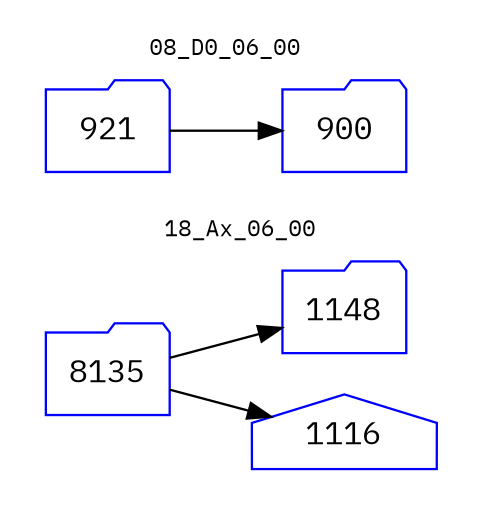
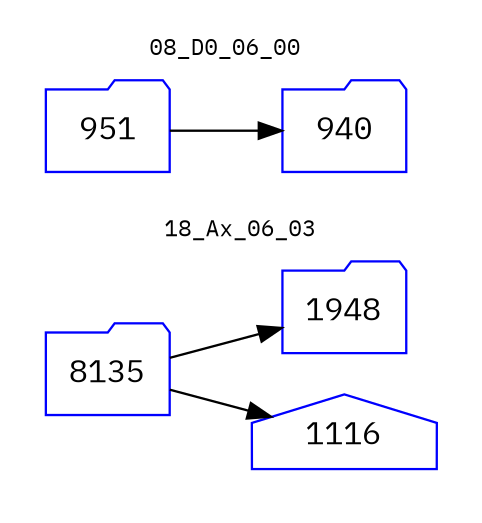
node "921": label "921" -> "951"
node "900": label "900" -> "940"
cluster "18_Ax_06_00": label "18_Ax_06_00" -> "18_Ax_06_03"
node "1148": label "1148" -> "1948"
